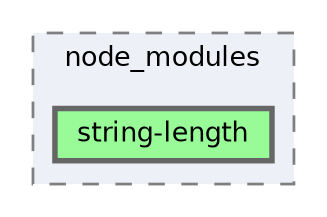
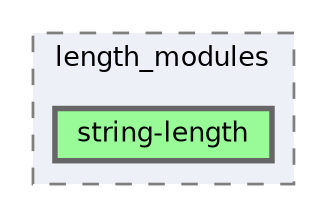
cluster "node_modules": label "node_modules" -> "length_modules"
